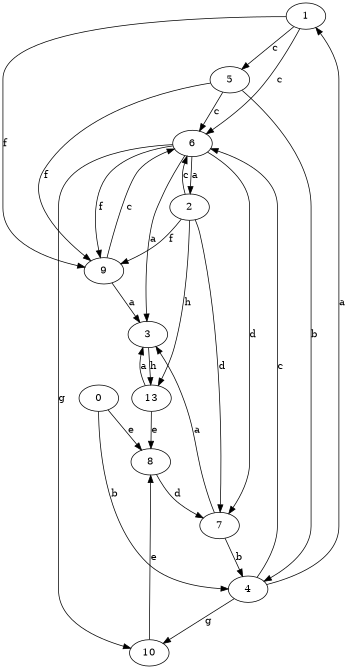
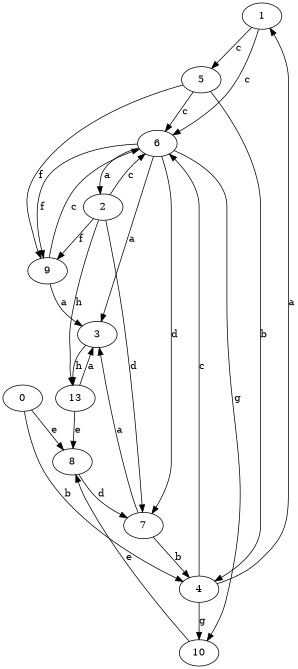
edge "1" -> "9": removed, label "f"
